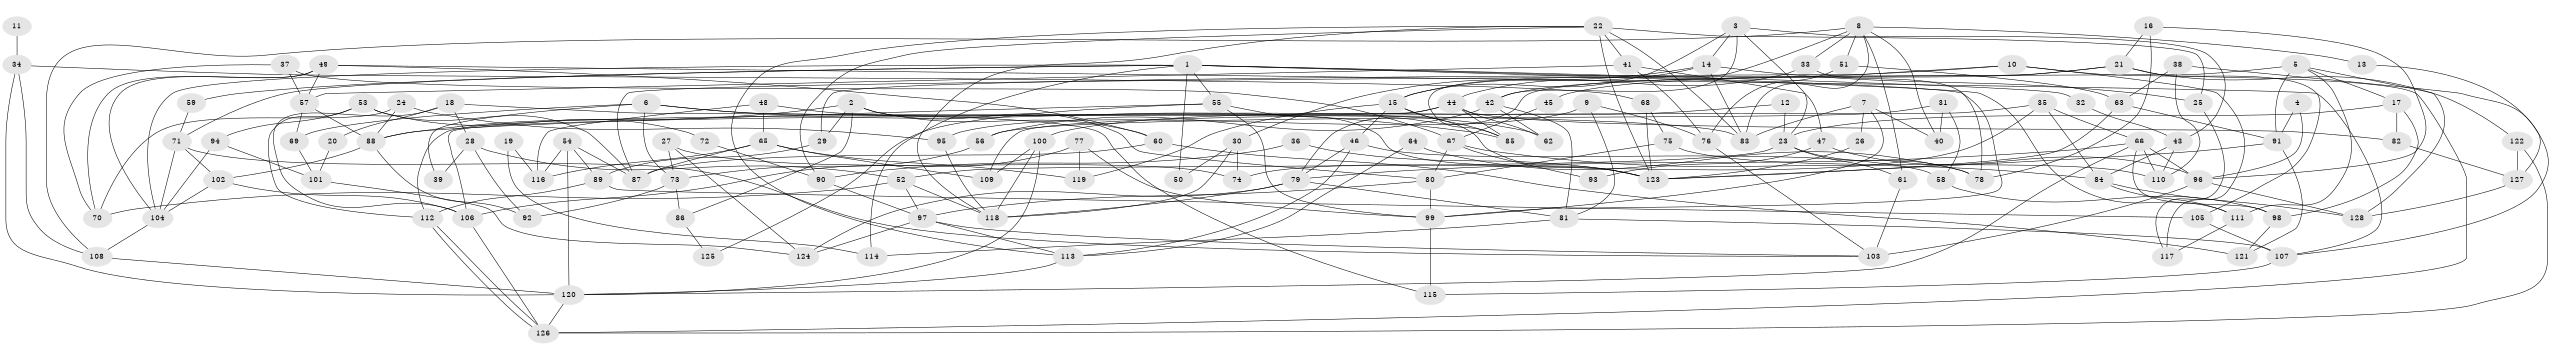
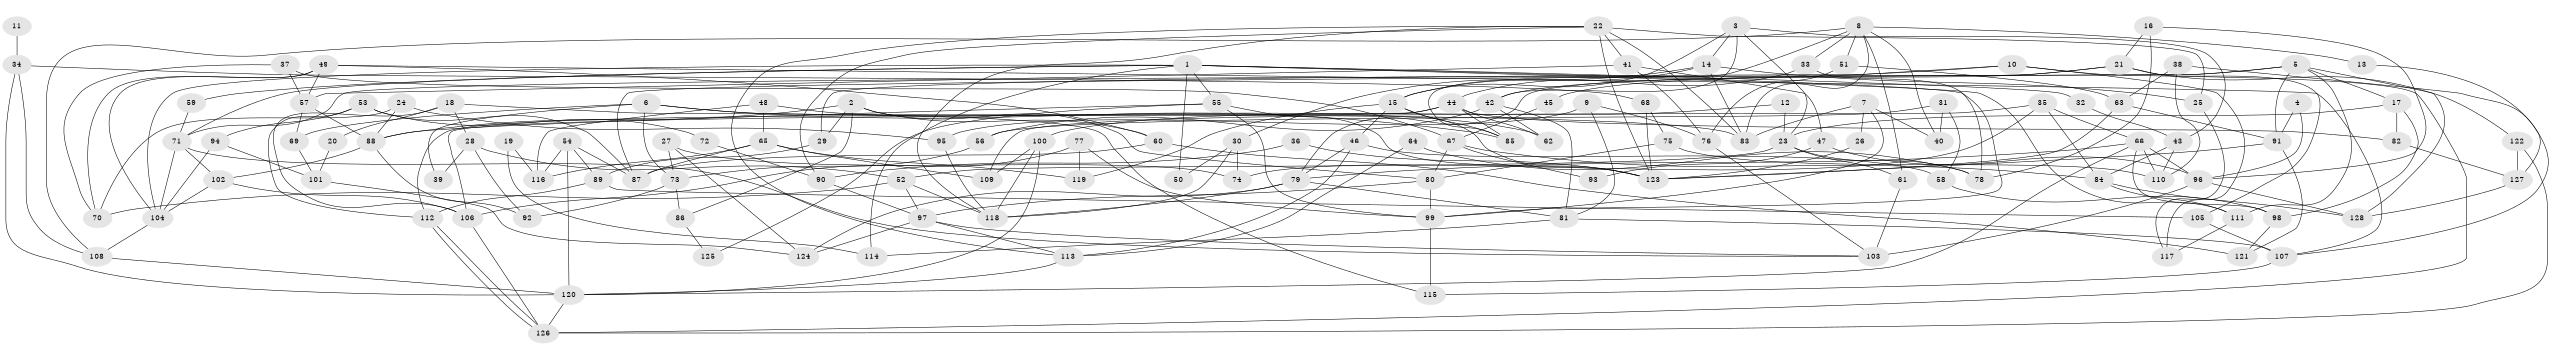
edge "5" -- "71": added
